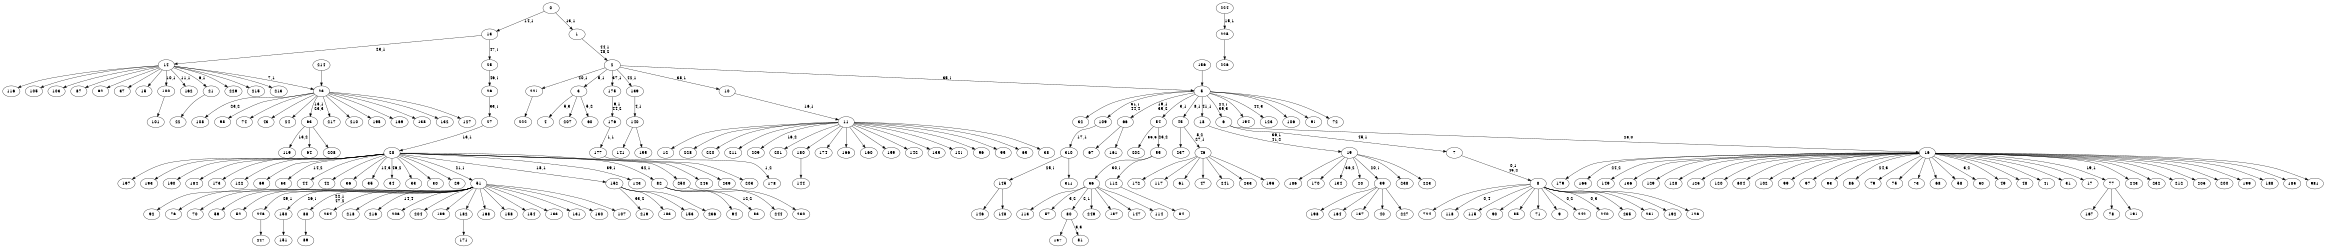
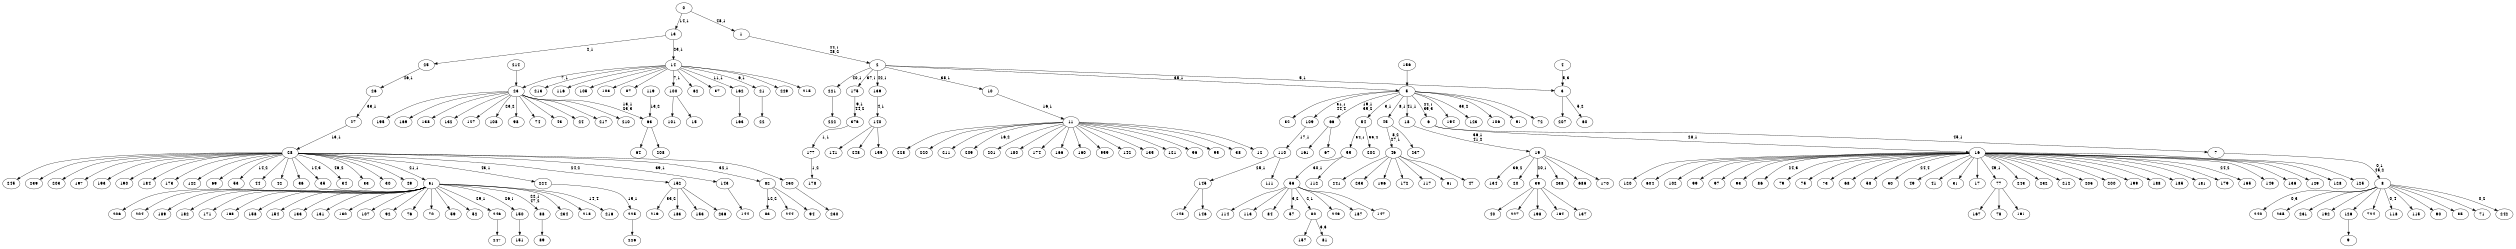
edge "0" -> "1": label "13,1" -> "48,1"
edge "13" -> "25": label "47,1" -> "2,1"
edge "14" -> "15": now "100" -> "15"
edge "14" -> "100": label "10,1" -> "7,1"
edge "3" -> "4": reversed
edge "5" -> "123": label "44,3" -> "33,2"
node "176": label "176" -> "376"
node "163": added
edge "63" -> "119": reversed
edge "54" -> "202": label "35,5" -> "35,4"
edge "54" -> "55": label "23,2" -> "34,1"
edge "6" -> "16": label "28,0" -> "28,1"
node "248": added
node "159": label "159" -> "959"
node "65": removed
node "310": label "310" -> "110"
edge "28" -> "224": added, label "43,1"
edge "180" -> "144": now "143" -> "144"
edge "28" -> "152": label "18,1" -> "24,2"
edge "16" -> "50": label "3,2" -> "24,4"
edge "16" -> "77": label "19,1" -> "49,1"
node "311": label "311" -> "111"
node "186": label "186" -> "686"
node "223": removed
node "48": removed
node "981": label "981" -> "181"
edge "112" -> "84": now "56" -> "84"
edge "8" -> "9": now "126" -> "9"
edge "182" -> "171": now "51" -> "171"
